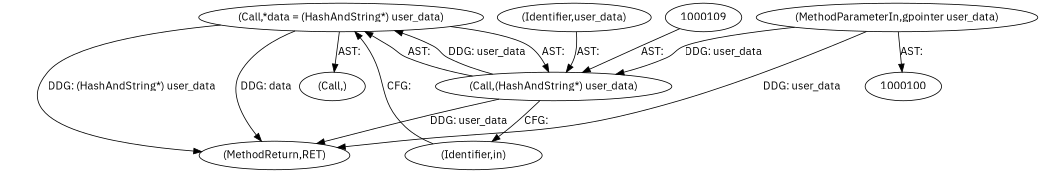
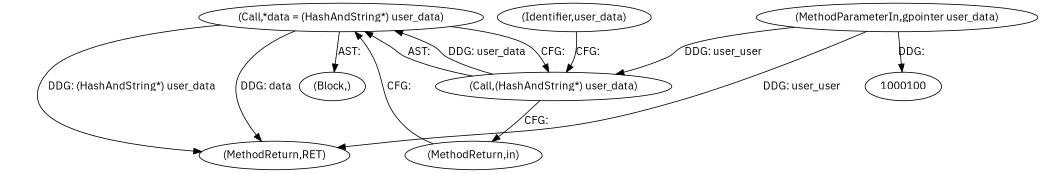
node "1000109": removed
edge "(Call,*data = (HashAndString*) user_data)" -> "(Call,(HashAndString*) user_data)": label "AST: " -> "CFG: "
edge "(Identifier,user_data)" -> "(Call,(HashAndString*) user_data)": label "AST: " -> "CFG: "
edge "(MethodParameterIn,gpointer user_data)" -> "(Call,(HashAndString*) user_data)": label "DDG: user_data" -> "DDG: user_user"
edge "(MethodParameterIn,gpointer user_data)" -> "1000100": label "AST: " -> "DDG: "
node "(Call,)": label "(Call,)" -> "(Block,)"
edge "(MethodParameterIn,gpointer user_data)" -> "(MethodReturn,RET)": label "DDG: user_data" -> "DDG: user_user"
edge "(Call,(HashAndString*) user_data)" -> "(MethodReturn,RET)": removed, label "DDG: user_data"
node "(Identifier,in)": label "(Identifier,in)" -> "(MethodReturn,in)"
